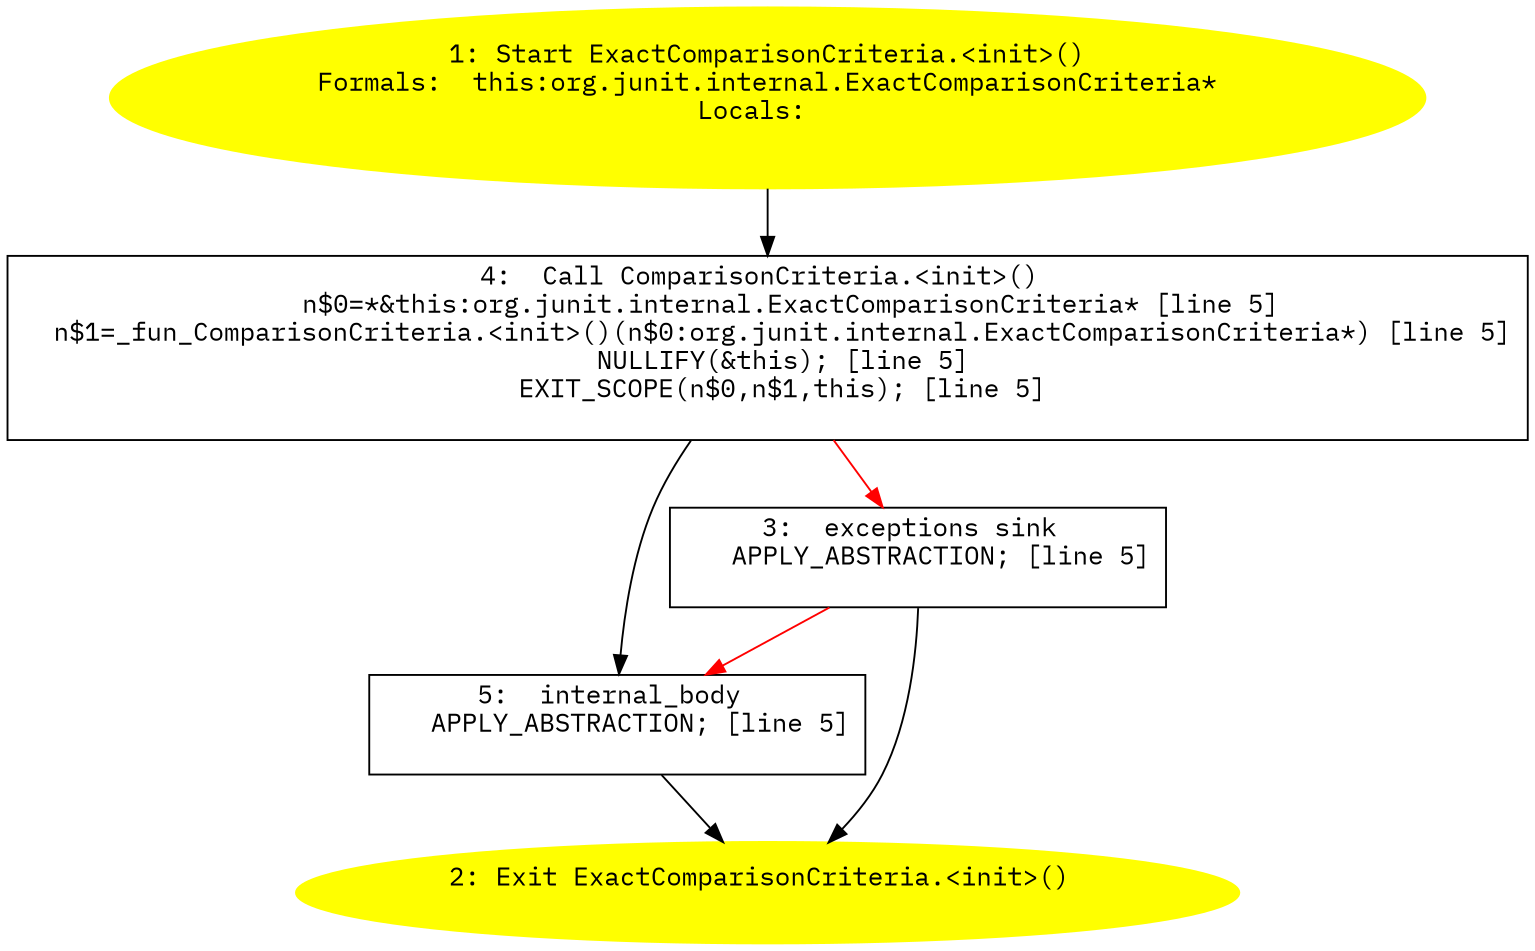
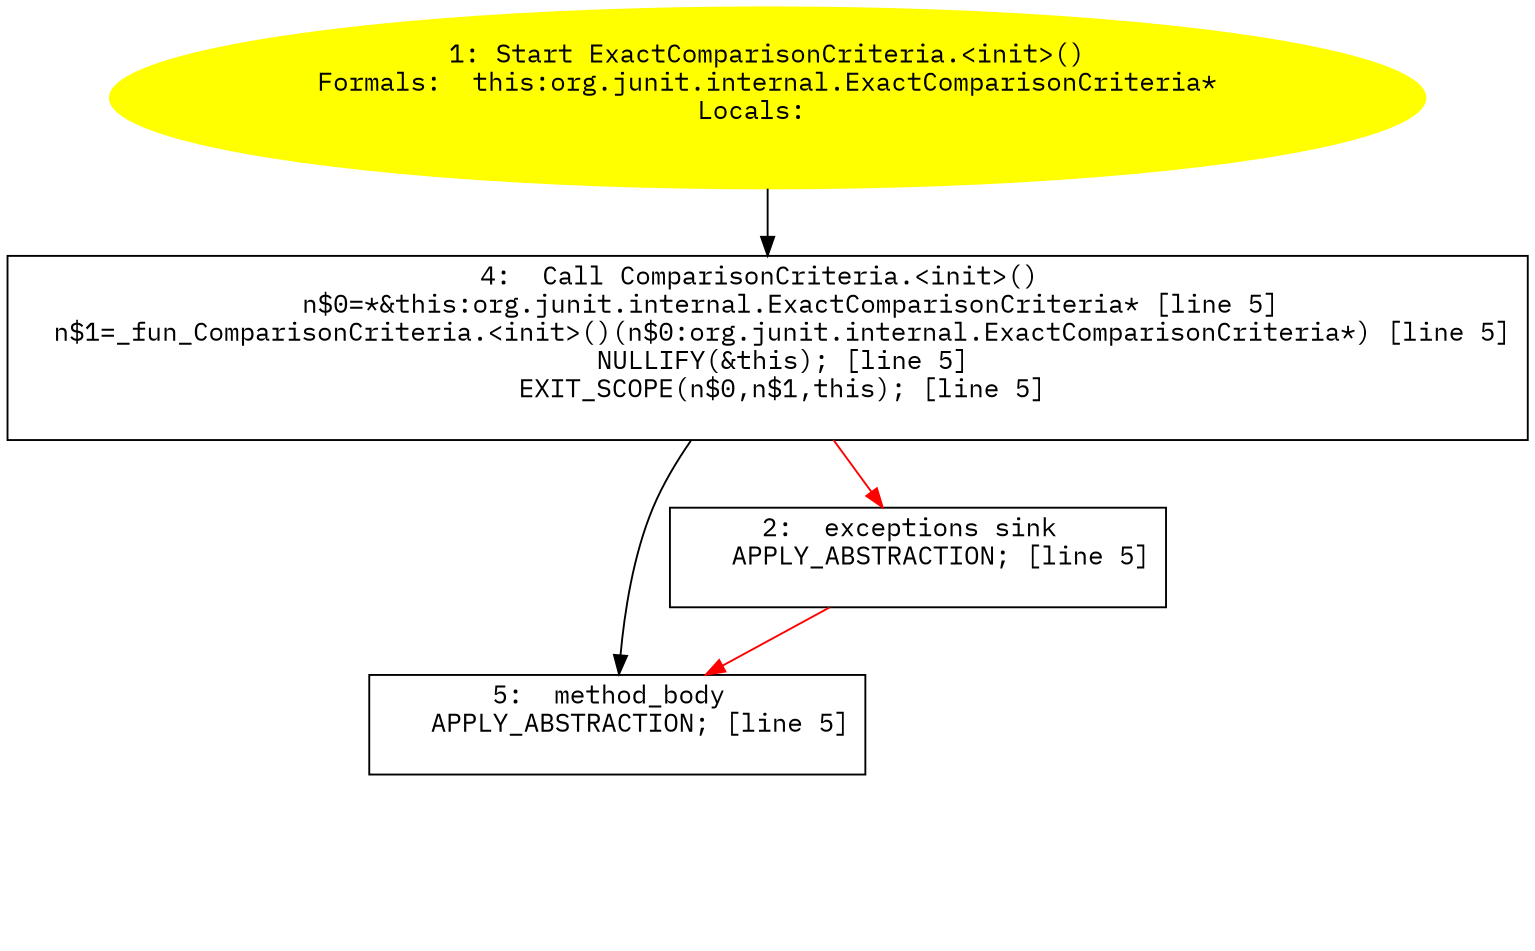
node "3:  exceptions sink APPLY_ABSTRACTION; [line 5]": label "3:  exceptions sink APPLY_ABSTRACTION; [line 5]" -> "2:  exceptions sink APPLY_ABSTRACTION; [line 5]"
node "5:  internal_body APPLY_ABSTRACTION; [line 5]": label "5:  internal_body APPLY_ABSTRACTION; [line 5]" -> "5:  method_body APPLY_ABSTRACTION; [line 5]"
node "2: Exit ExactComparisonCriteria.<init>()": removed
